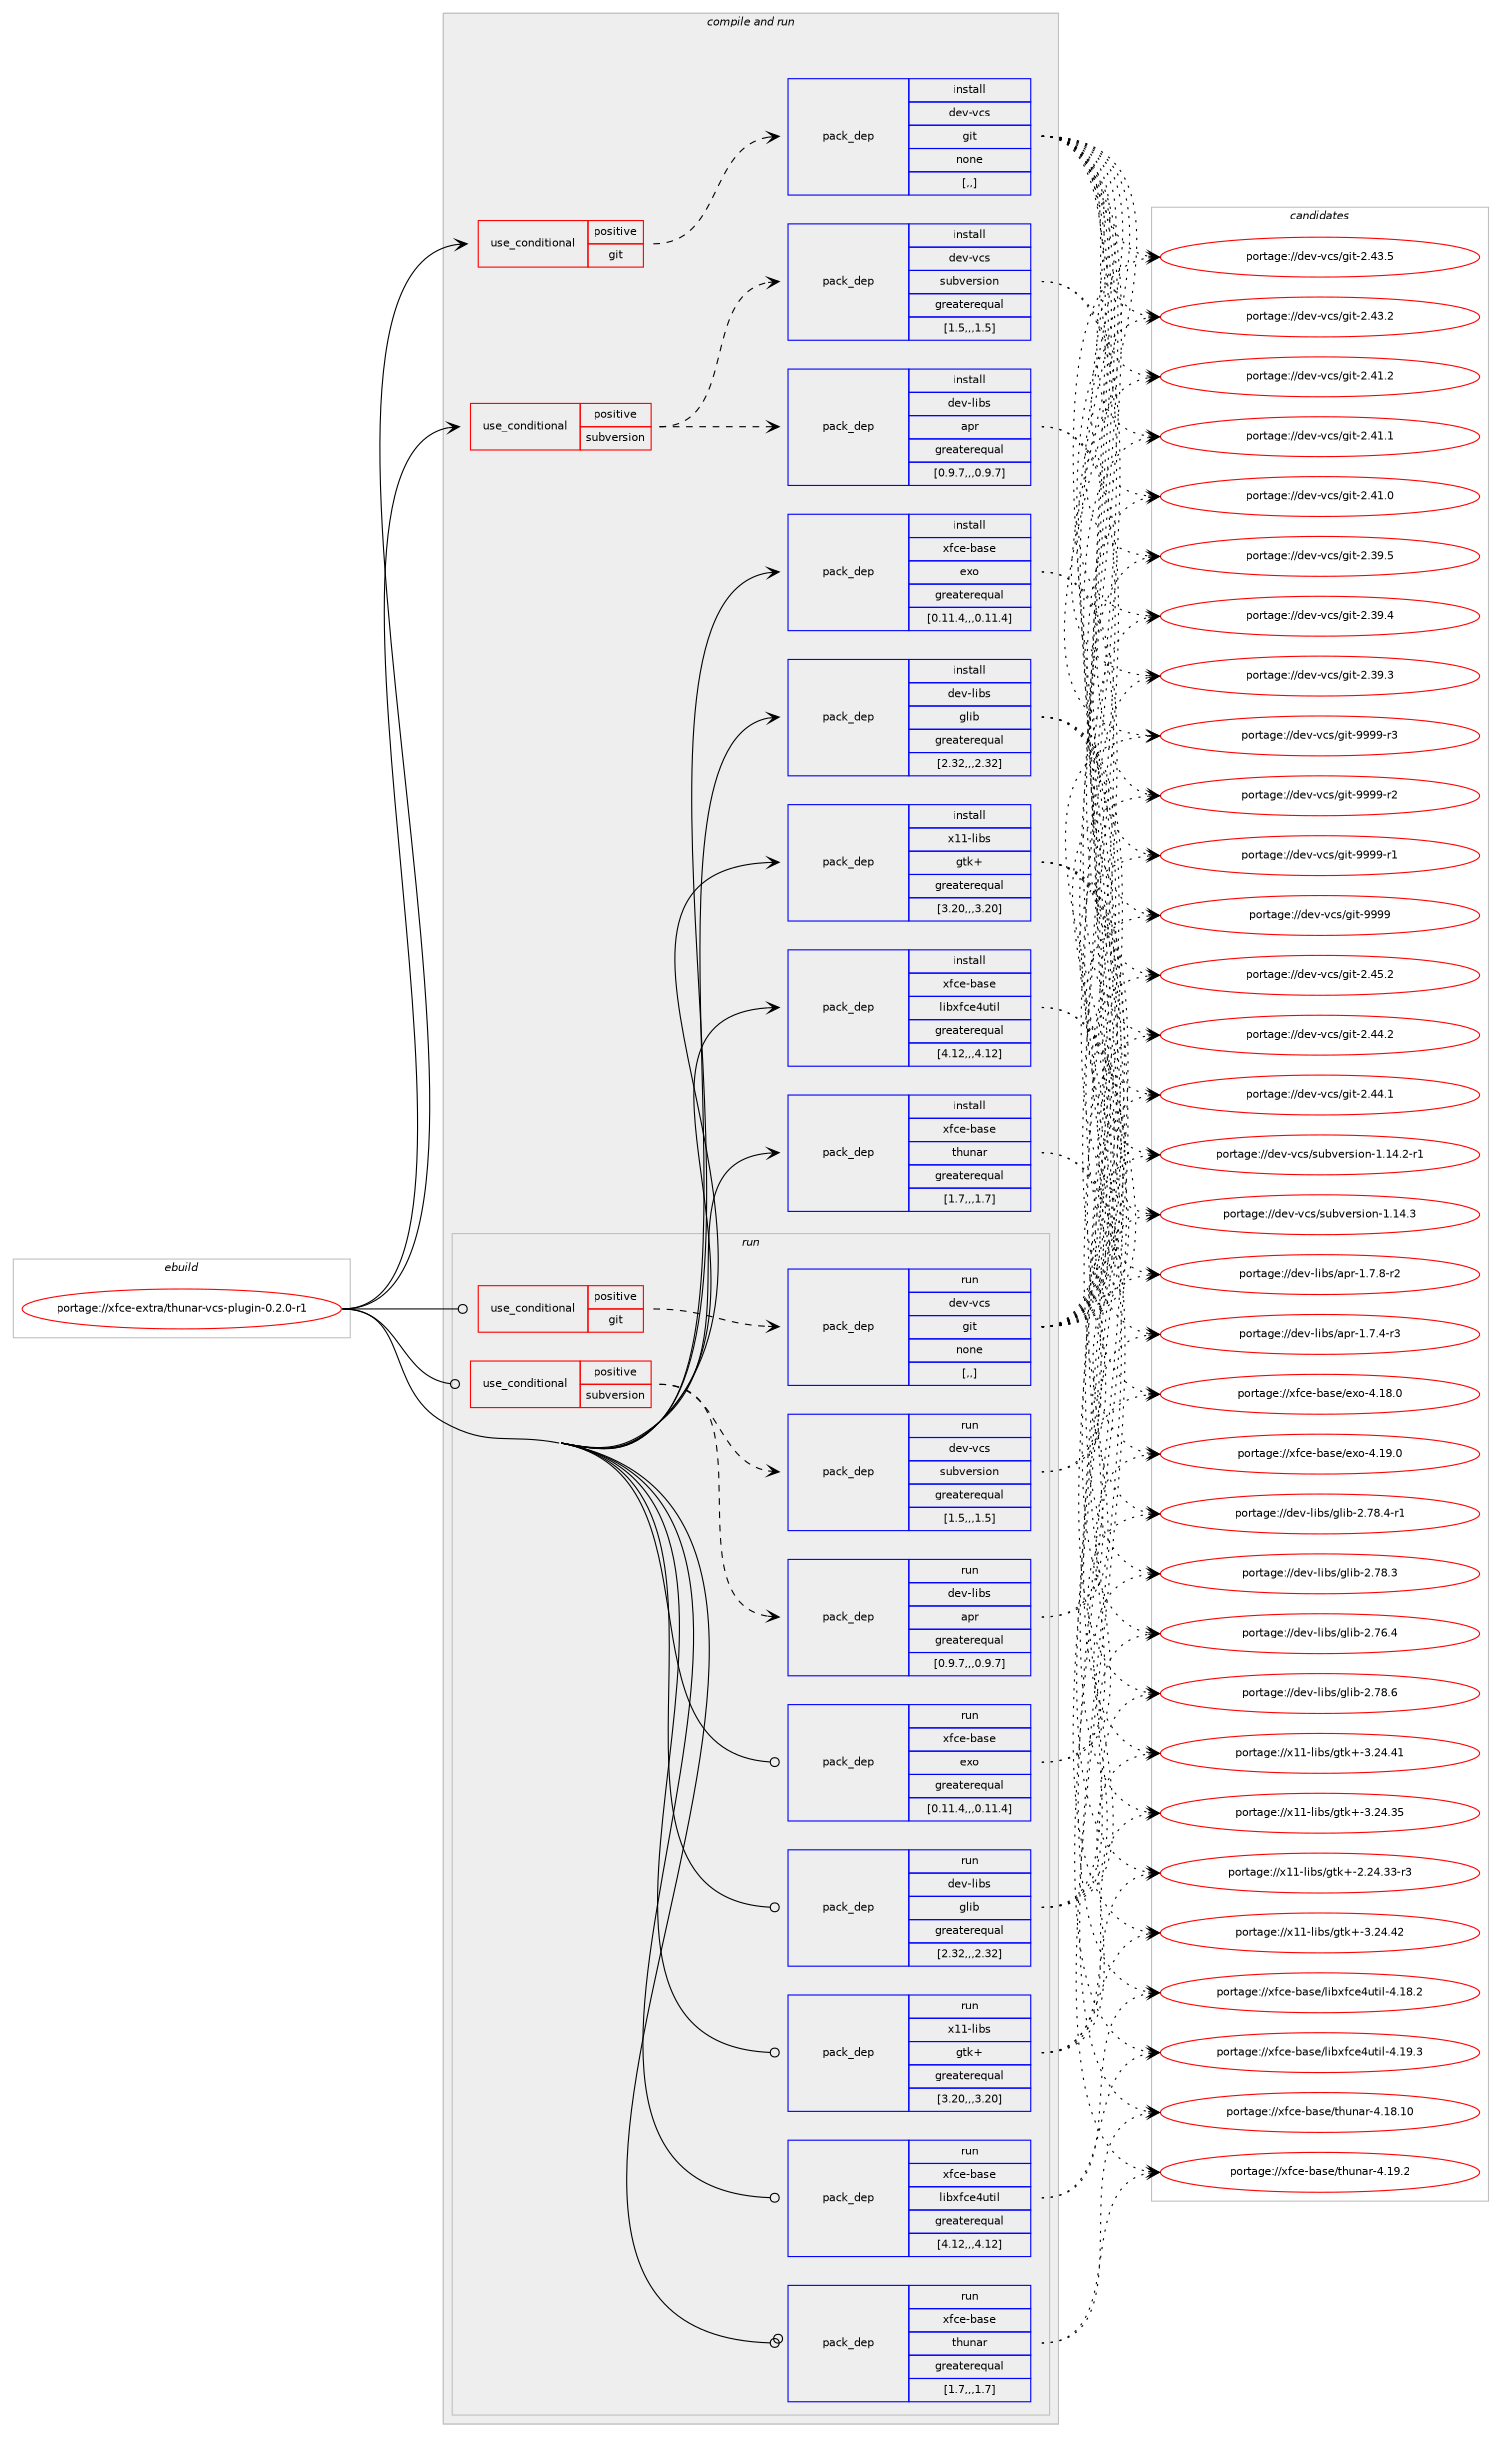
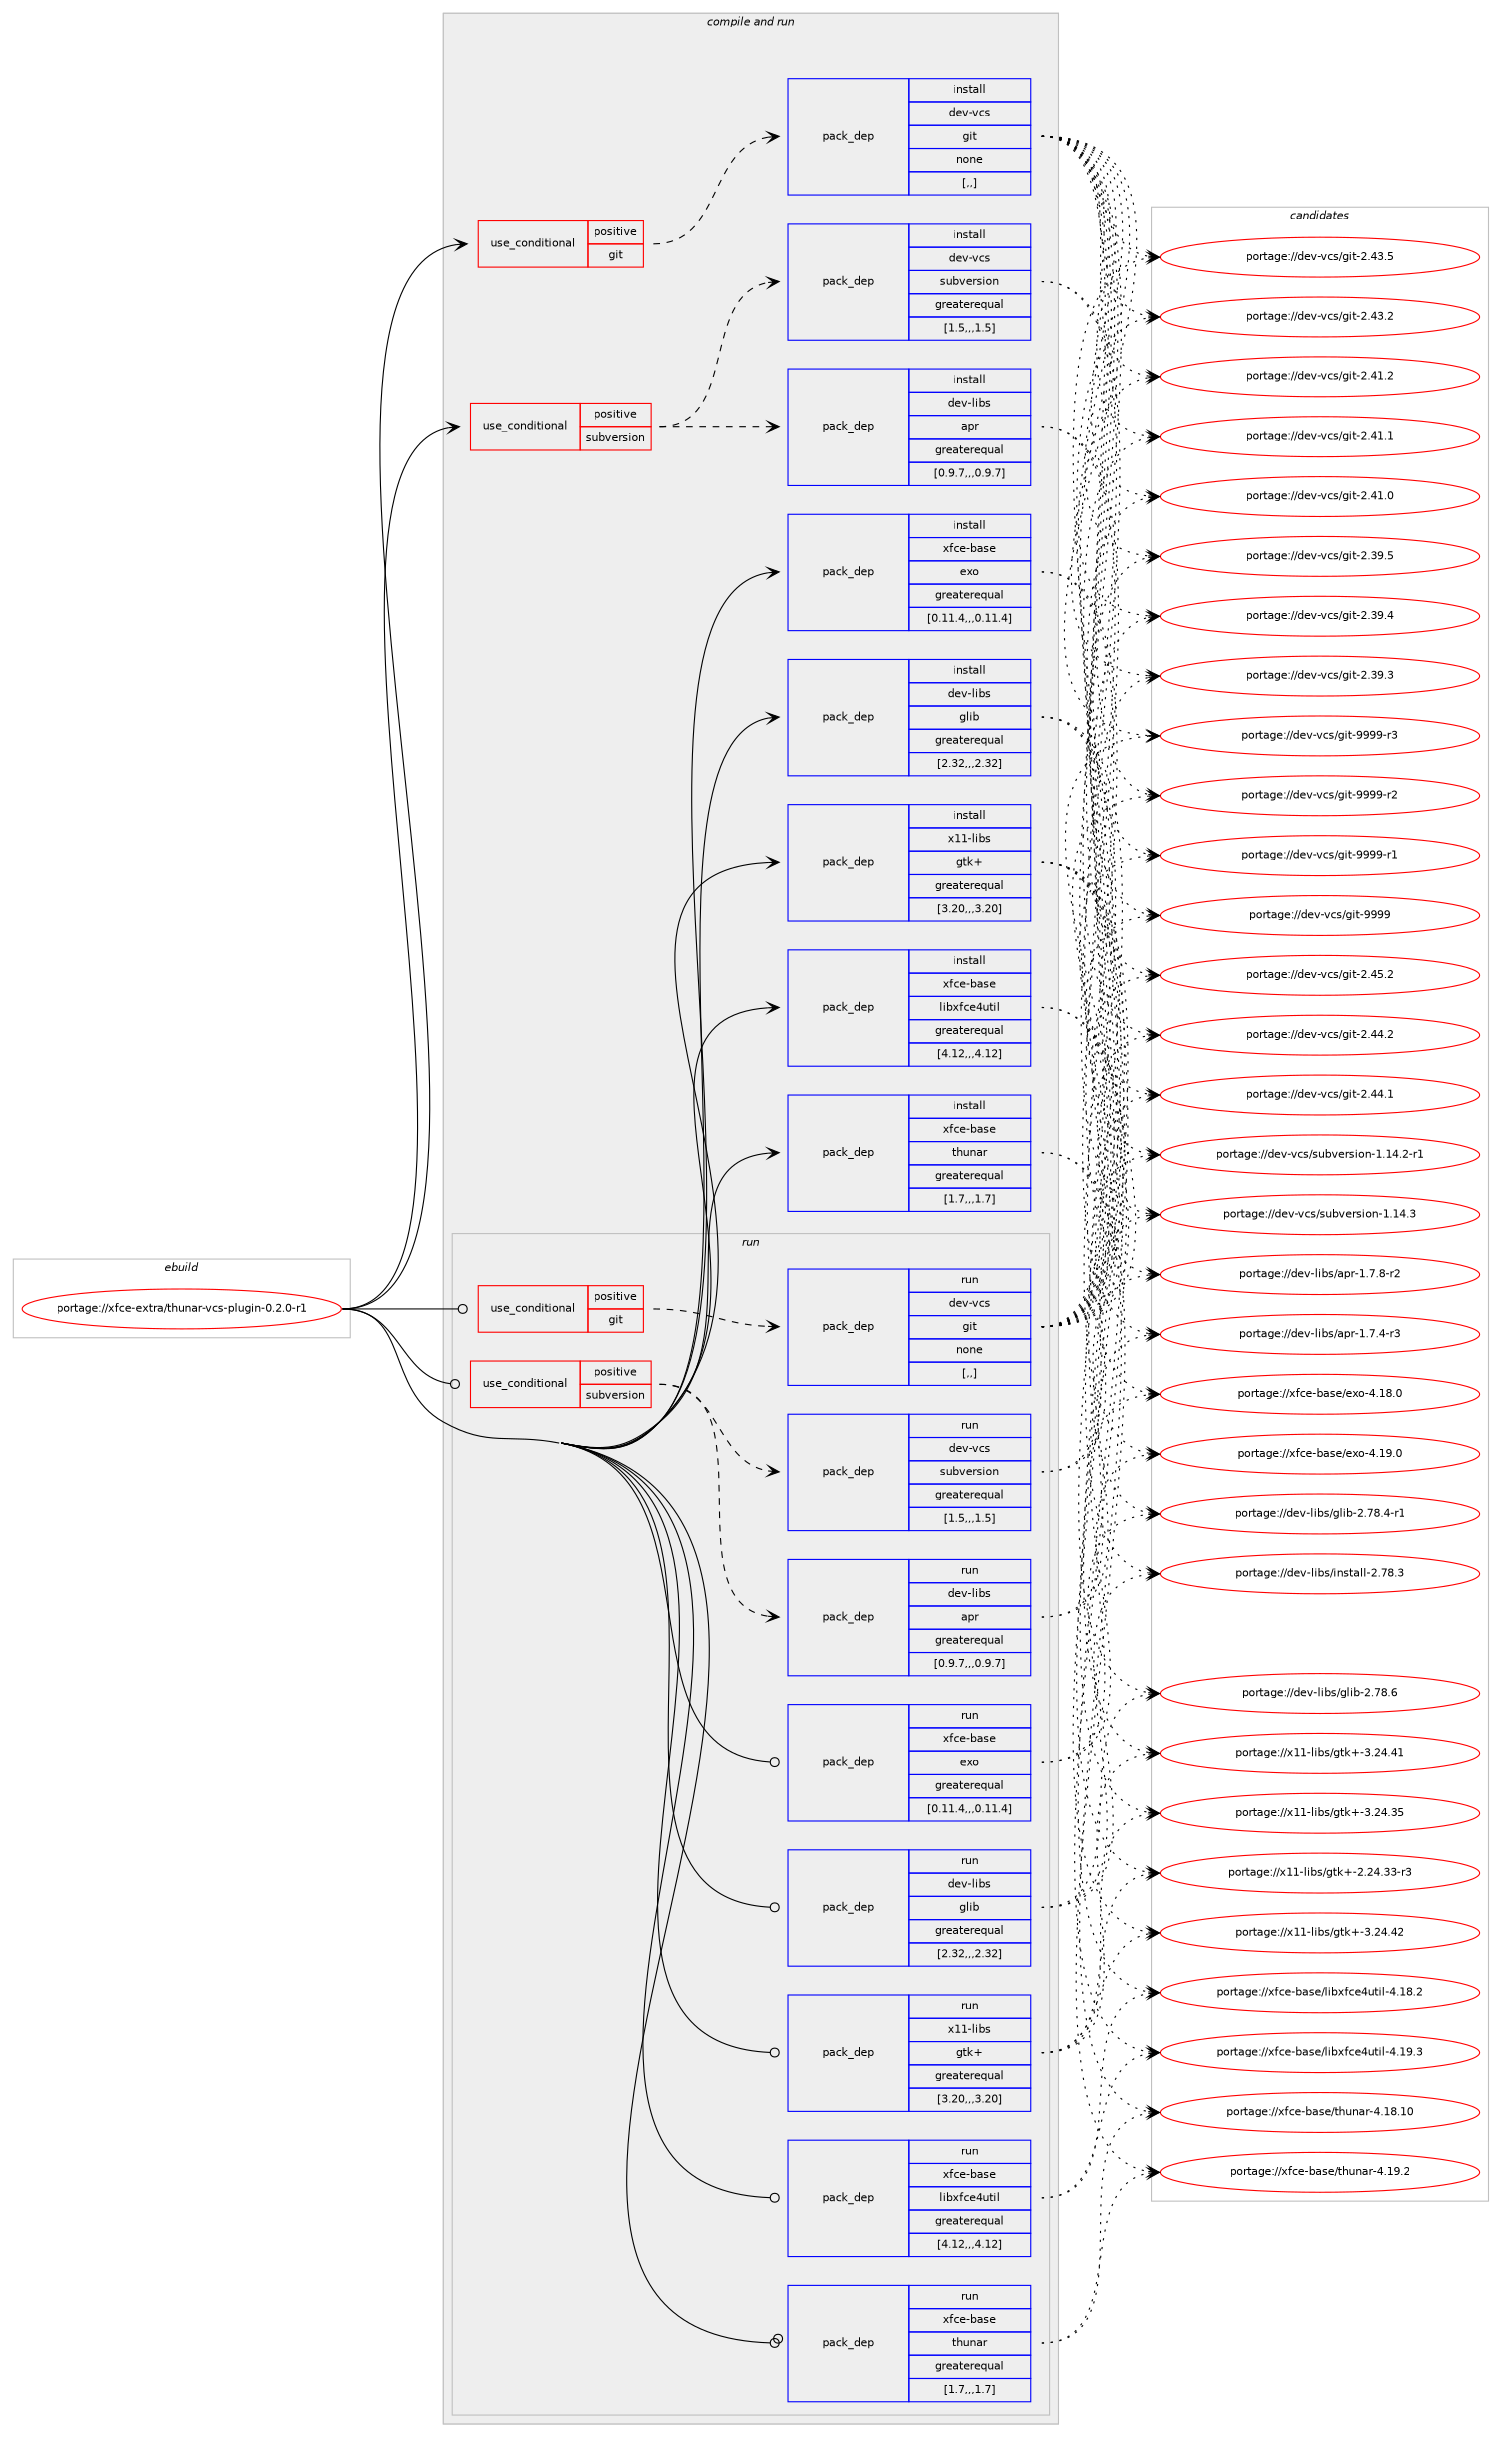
node "portage://dev-libs/glib-2.78.3": label "portage://dev-libs/glib-2.78.3" -> "portage://dev-libs/install-2.78.3"
node "portage://dev-libs/glib-2.76.4": removed
